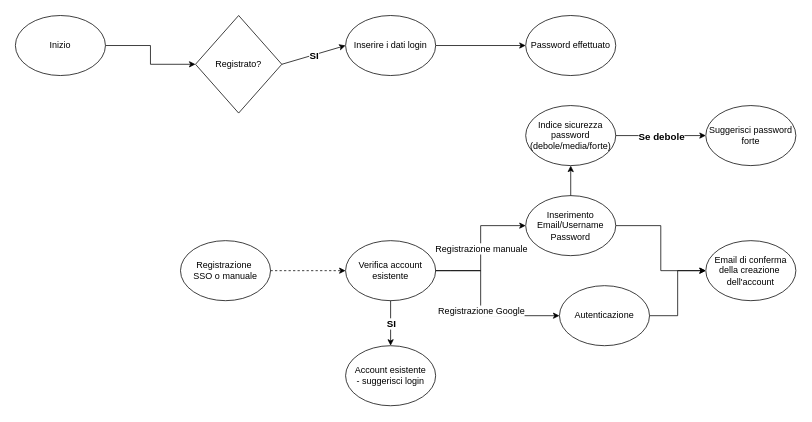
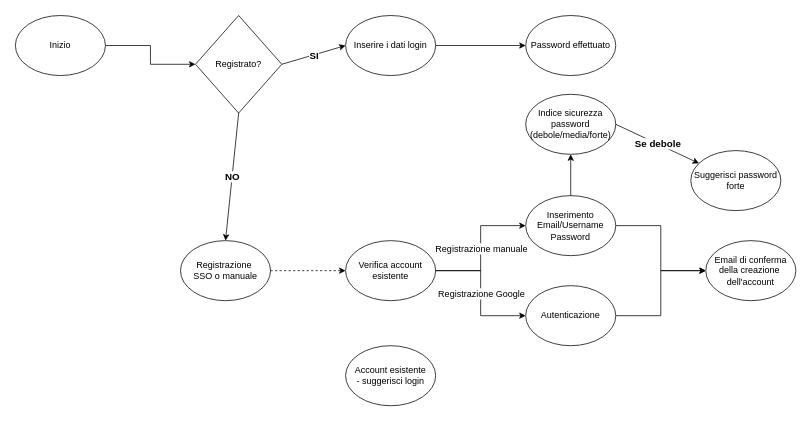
node "Indice sicurezza password (debole/media/forte)": moved (570, 135) -> (570, 124)
node "Suggerisci password forte": moved (750, 135) -> (735, 180)
edge "Registrato?" -> "Registrazione SSO o manuale": added, label "NO"
node "Autenticazione": moved (604, 315) -> (570, 315)
edge "Verifica account esistente" -> "Account esistente - suggerisci login": removed, label "SI"
